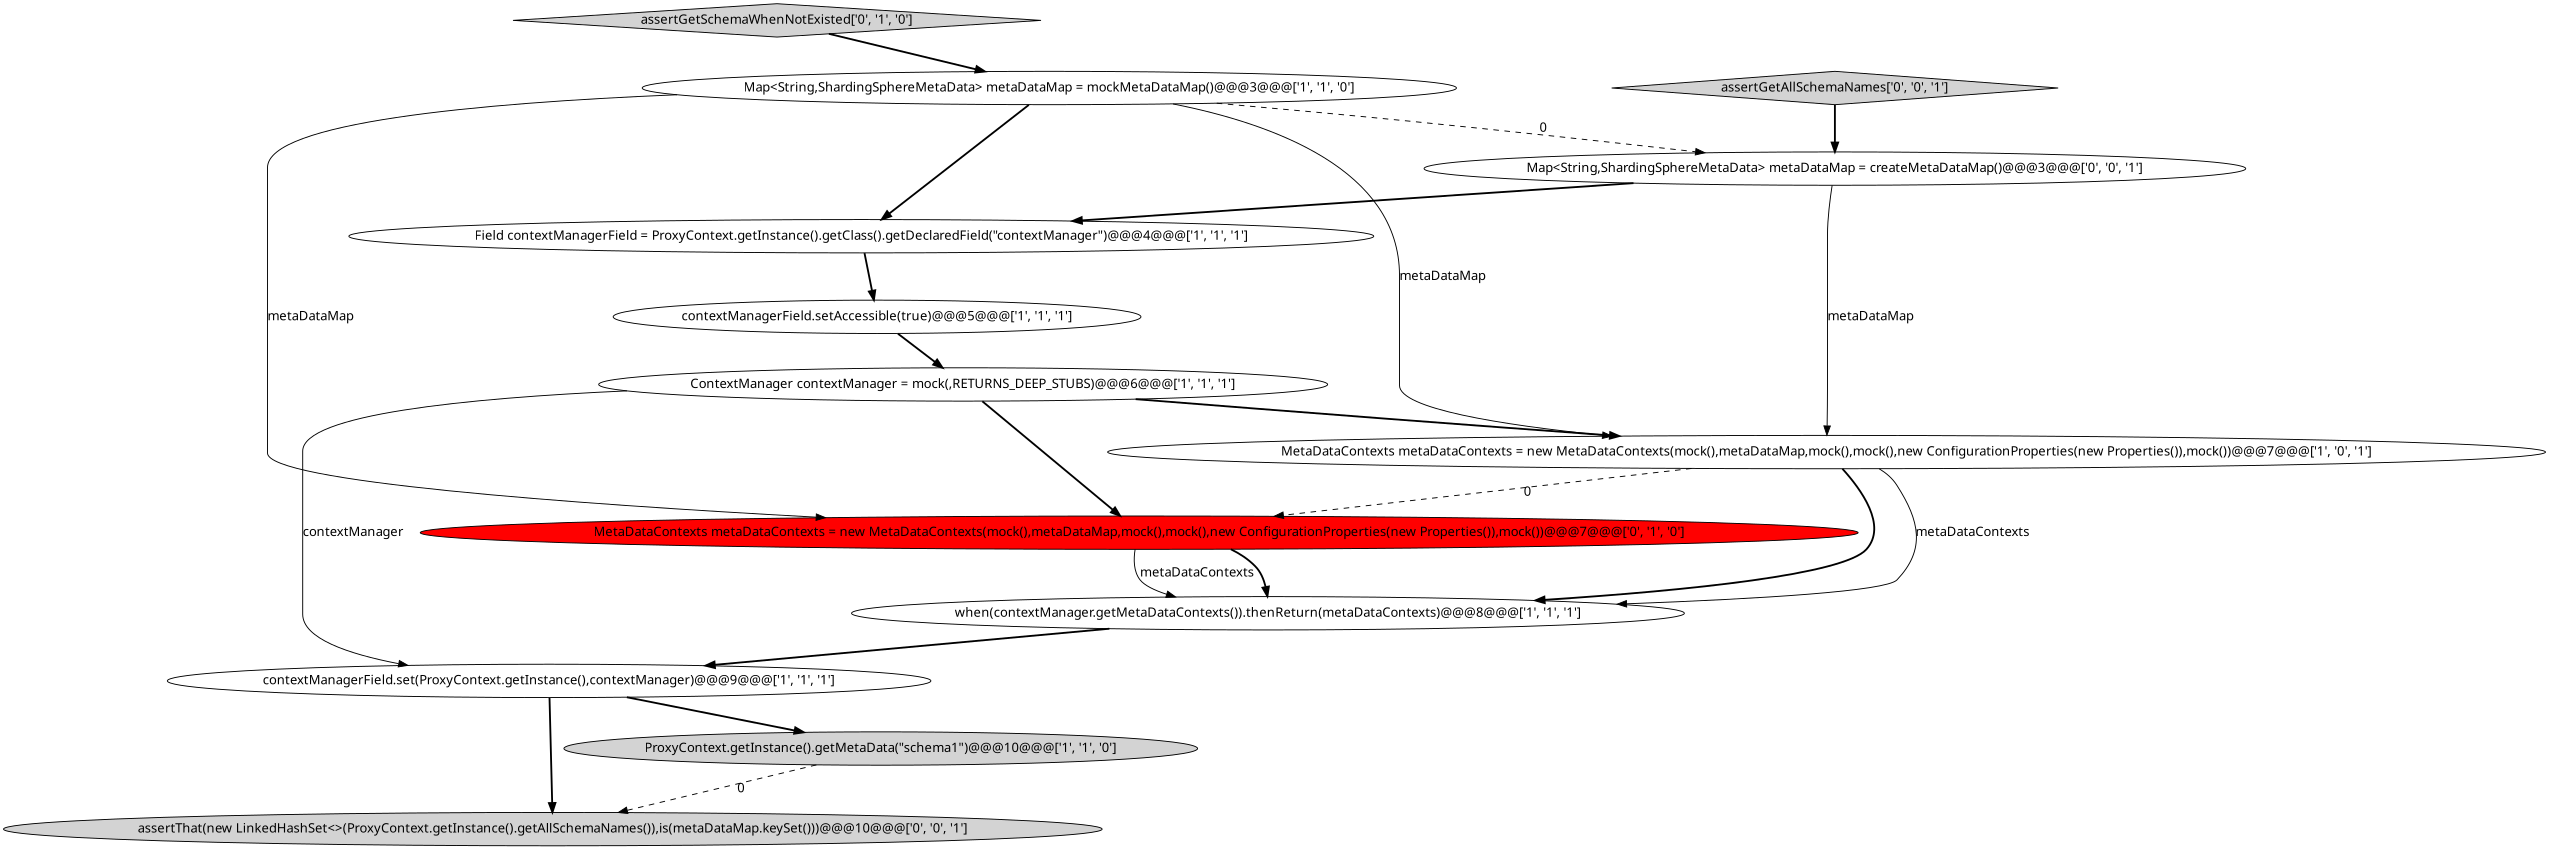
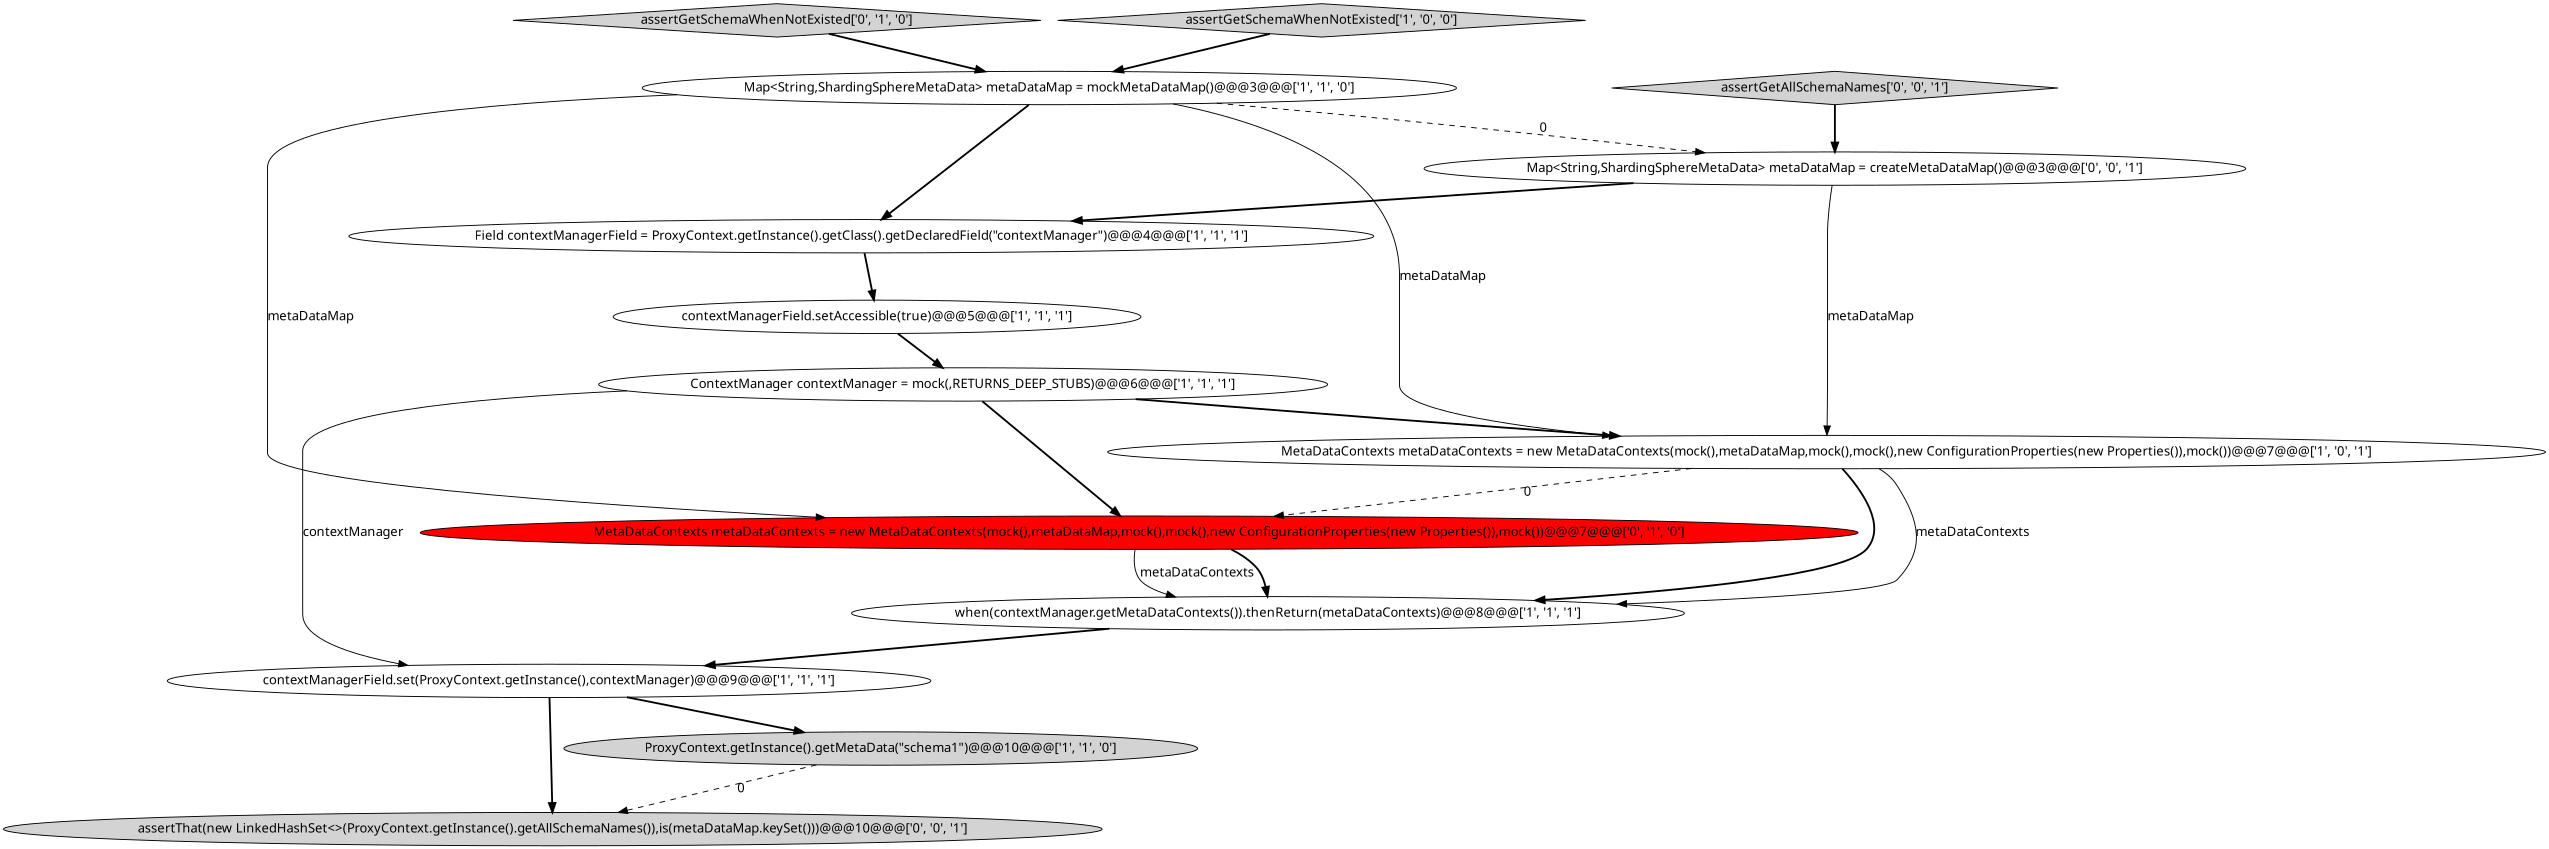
node "assertGetSchemaWhenNotExisted['1', '0', '0']": added
